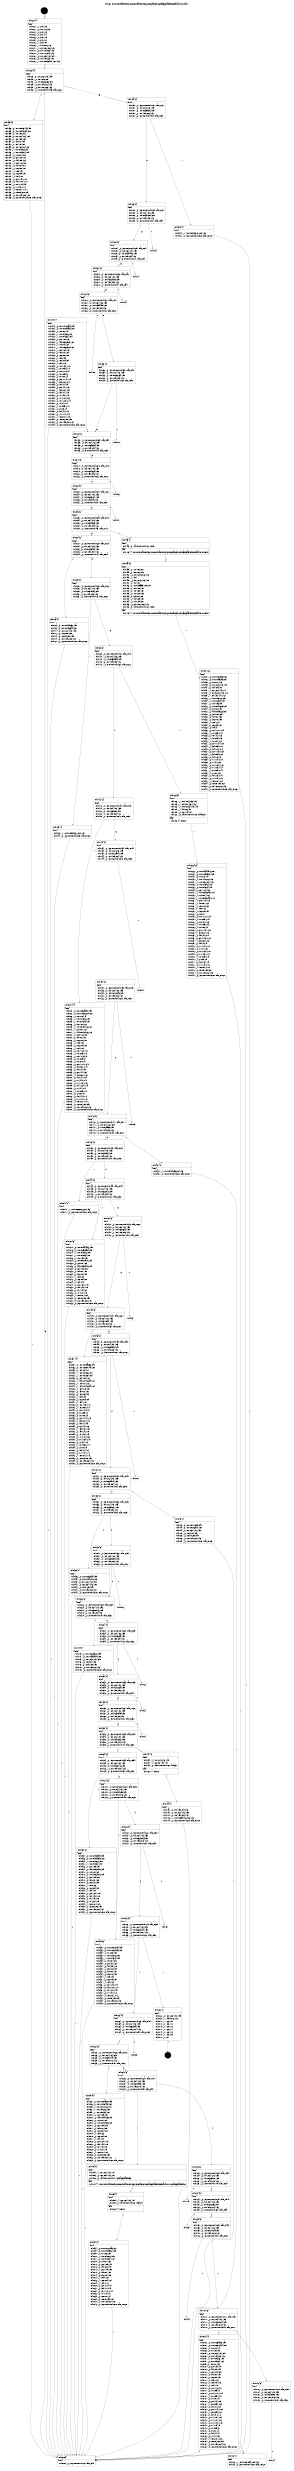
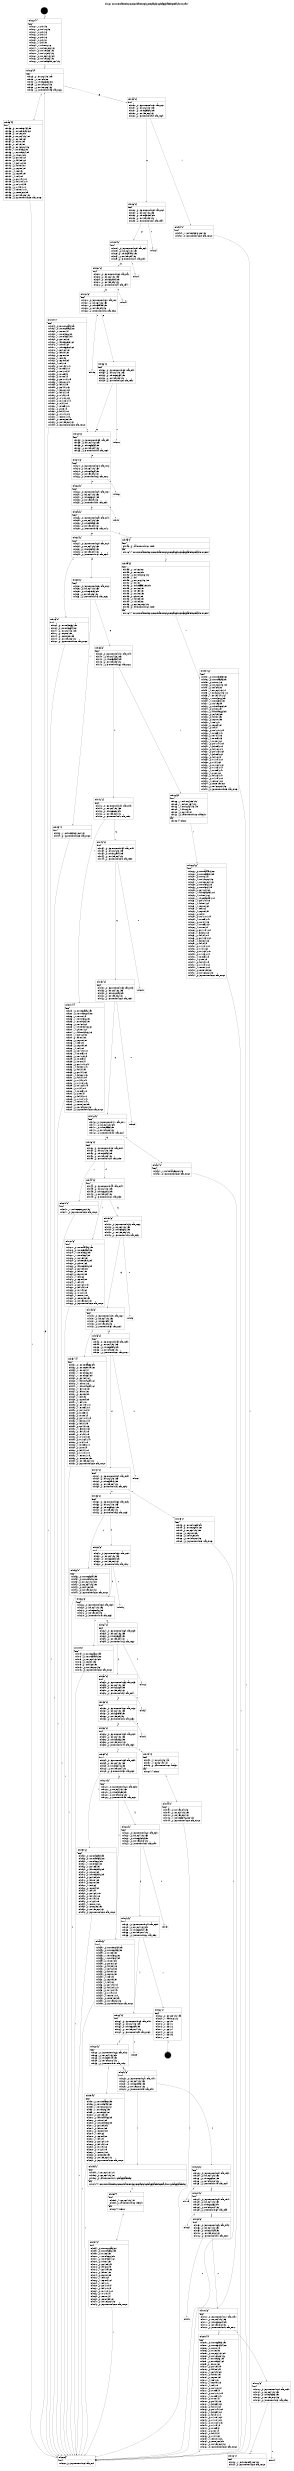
edge "0x401434 [28]" -> "0x401450 [28]": added, label "16"
edge "0x4020dc [140]" -> "0x401c48 [12]": now "0x401728 [28]" -> "0x401c48 [12]"
